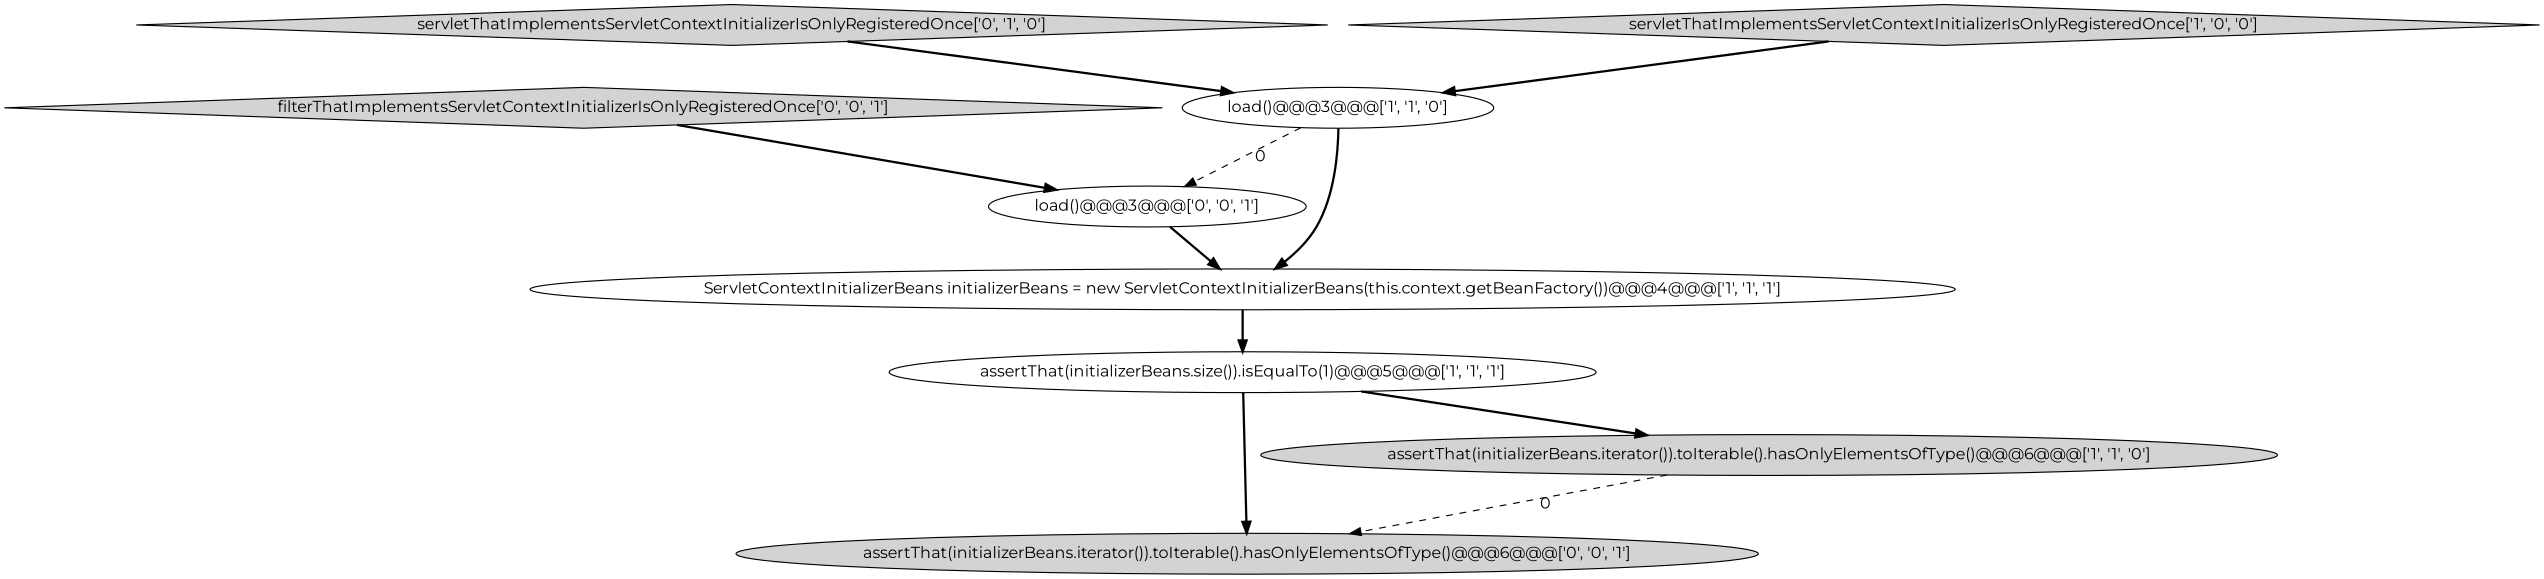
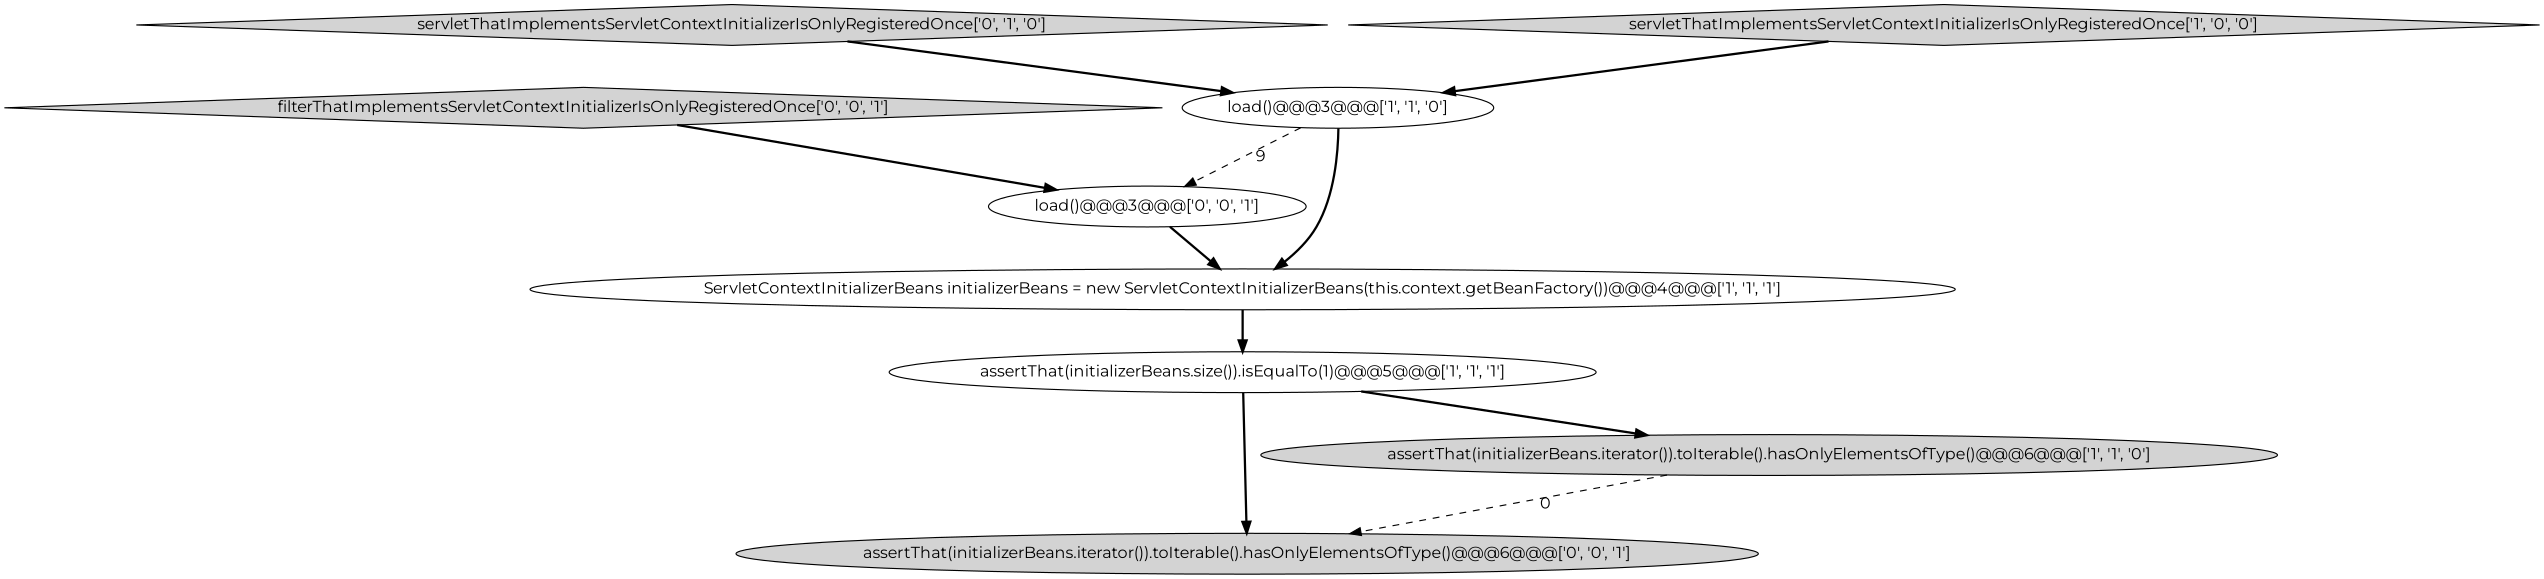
edge "load()@@@3@@@['1', '1', '0']" -> "load()@@@3@@@['0', '0', '1']": label "0" -> "9"
